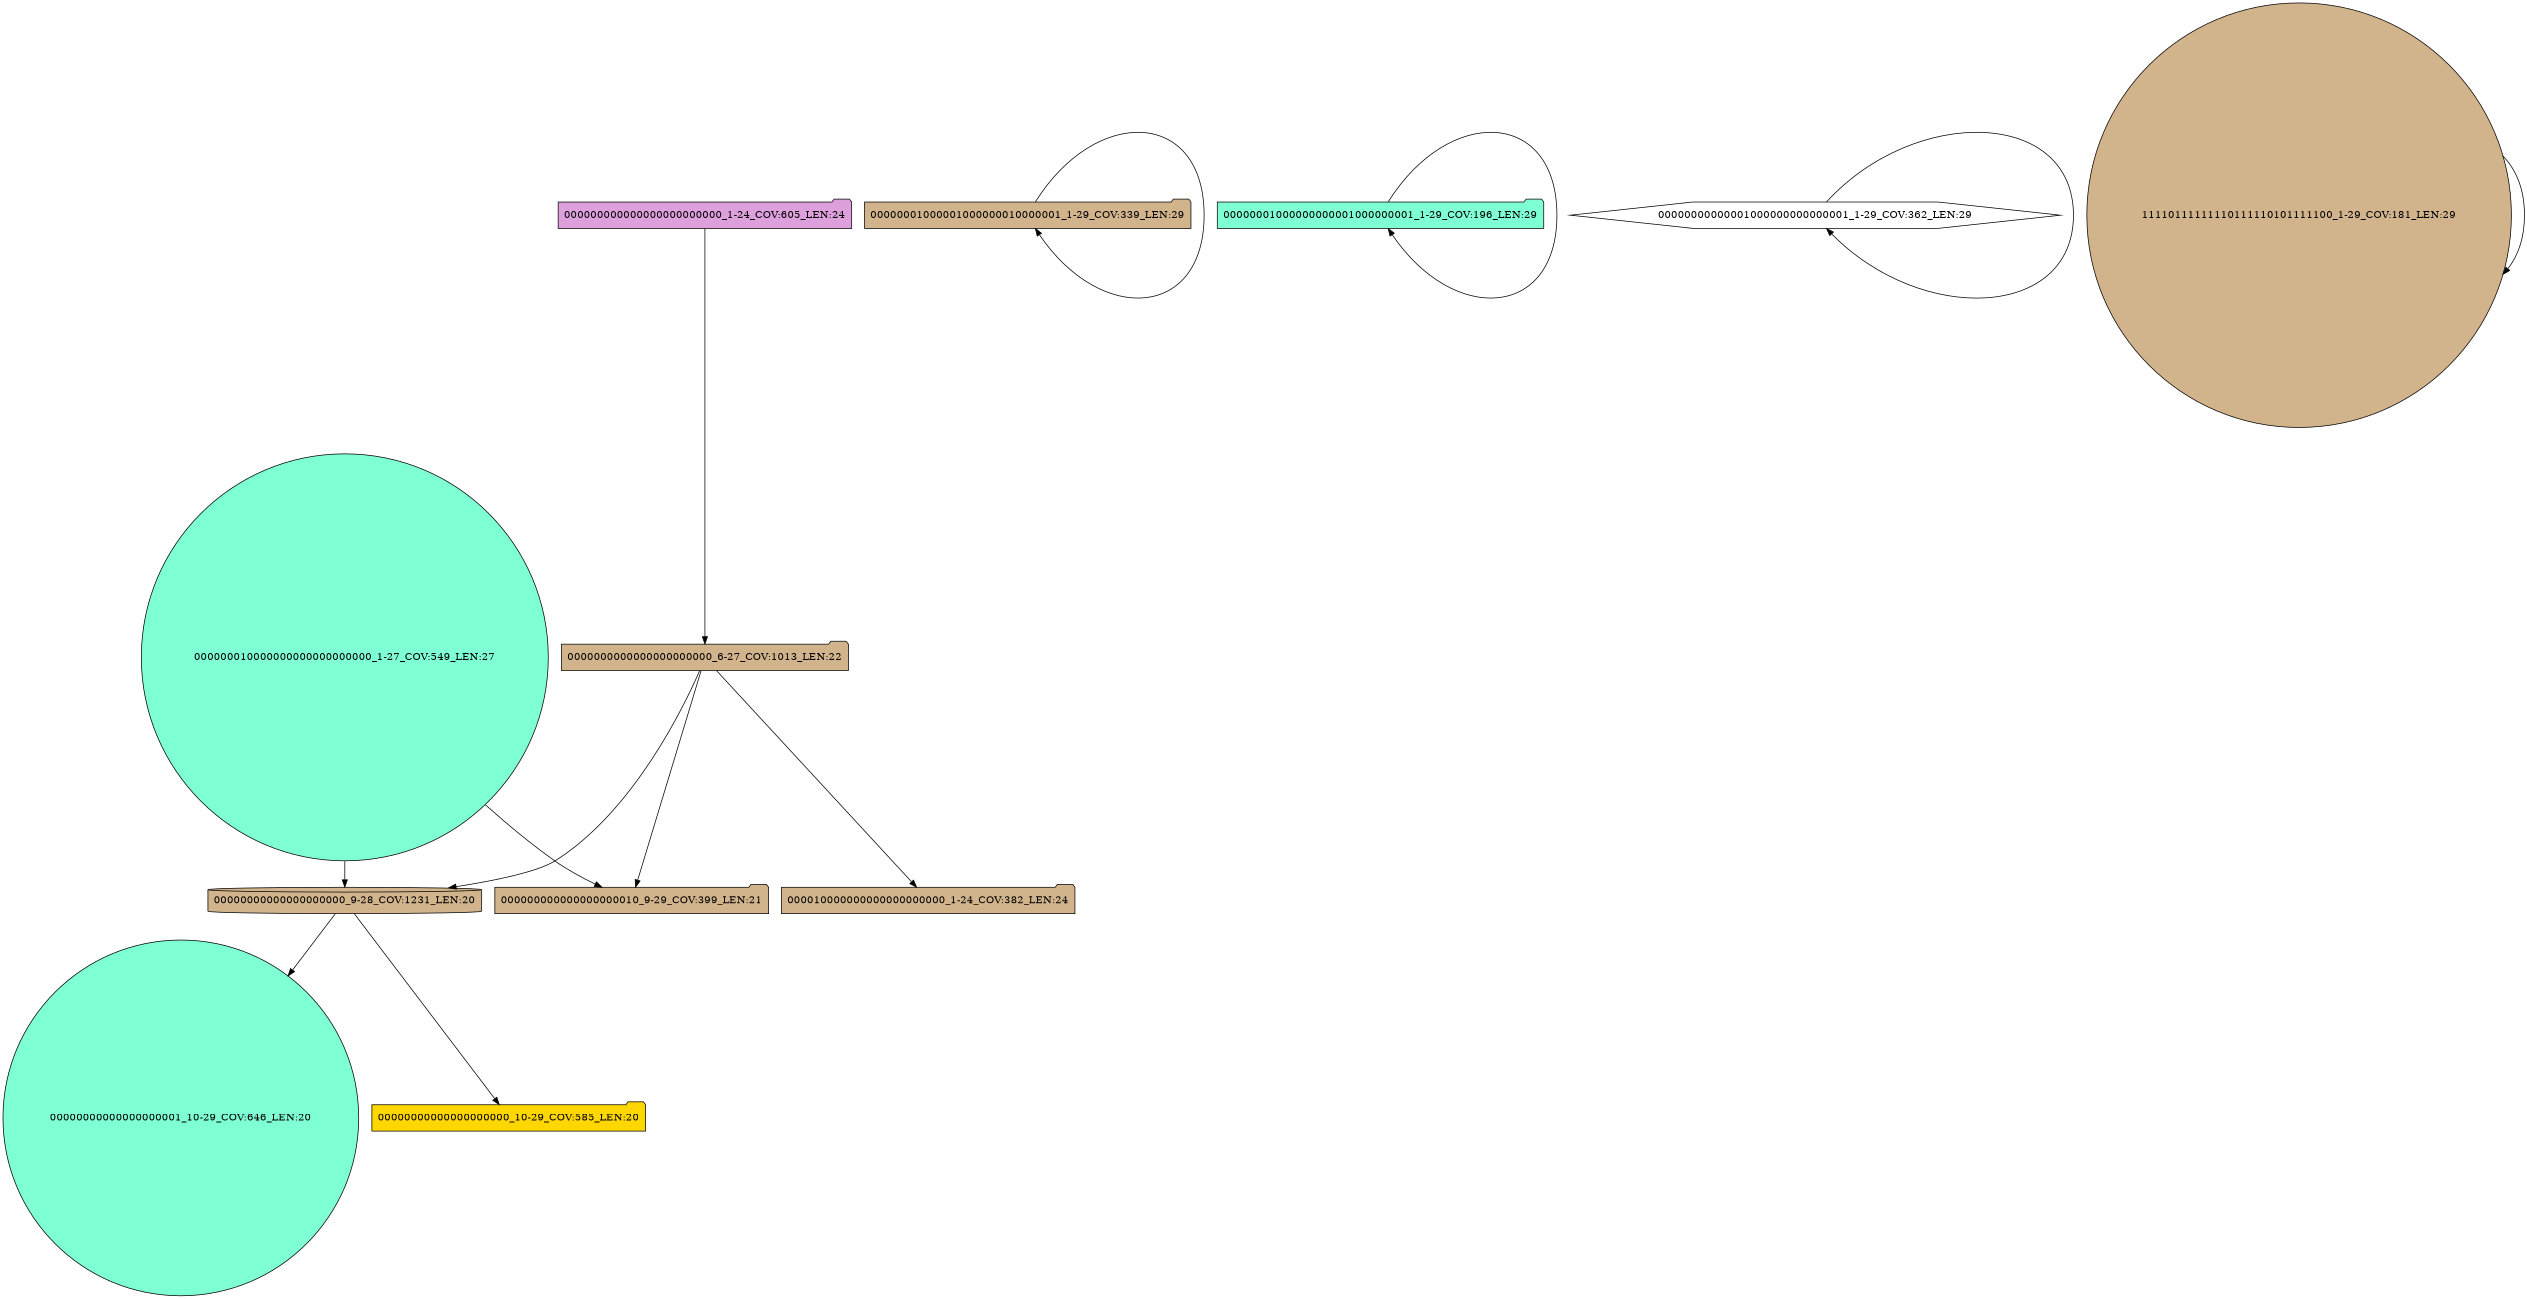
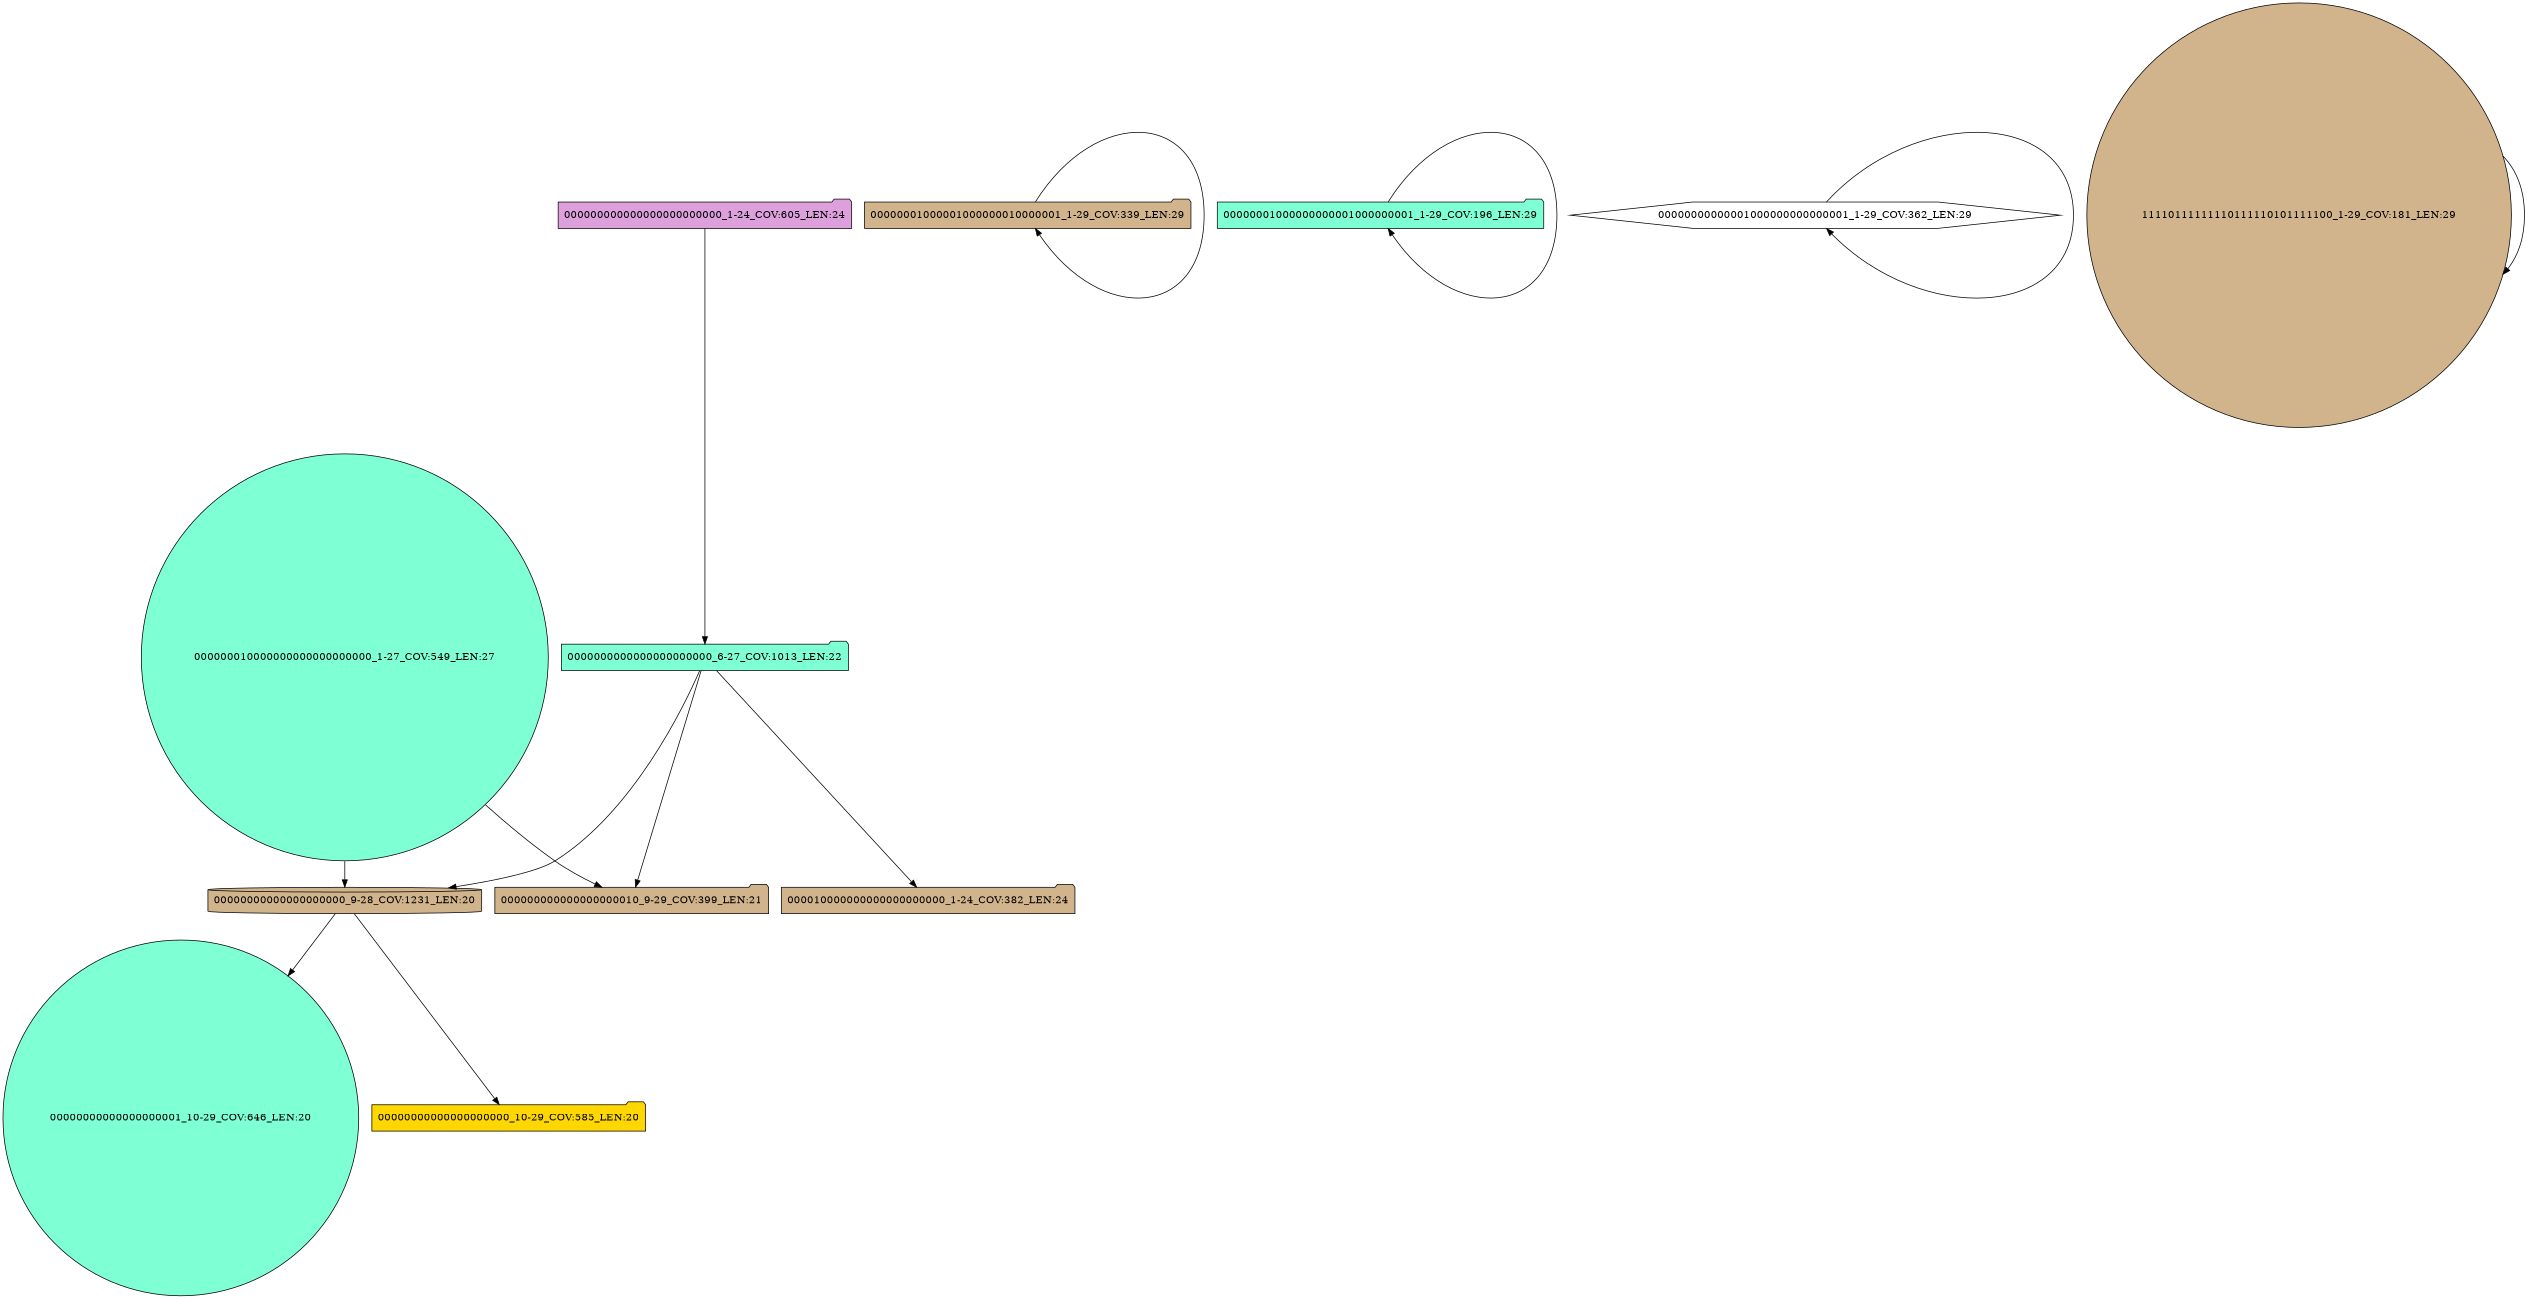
node "0000000000000000000000_6-27_COV:1013_LEN:22": fillcolor tan -> aquamarine
